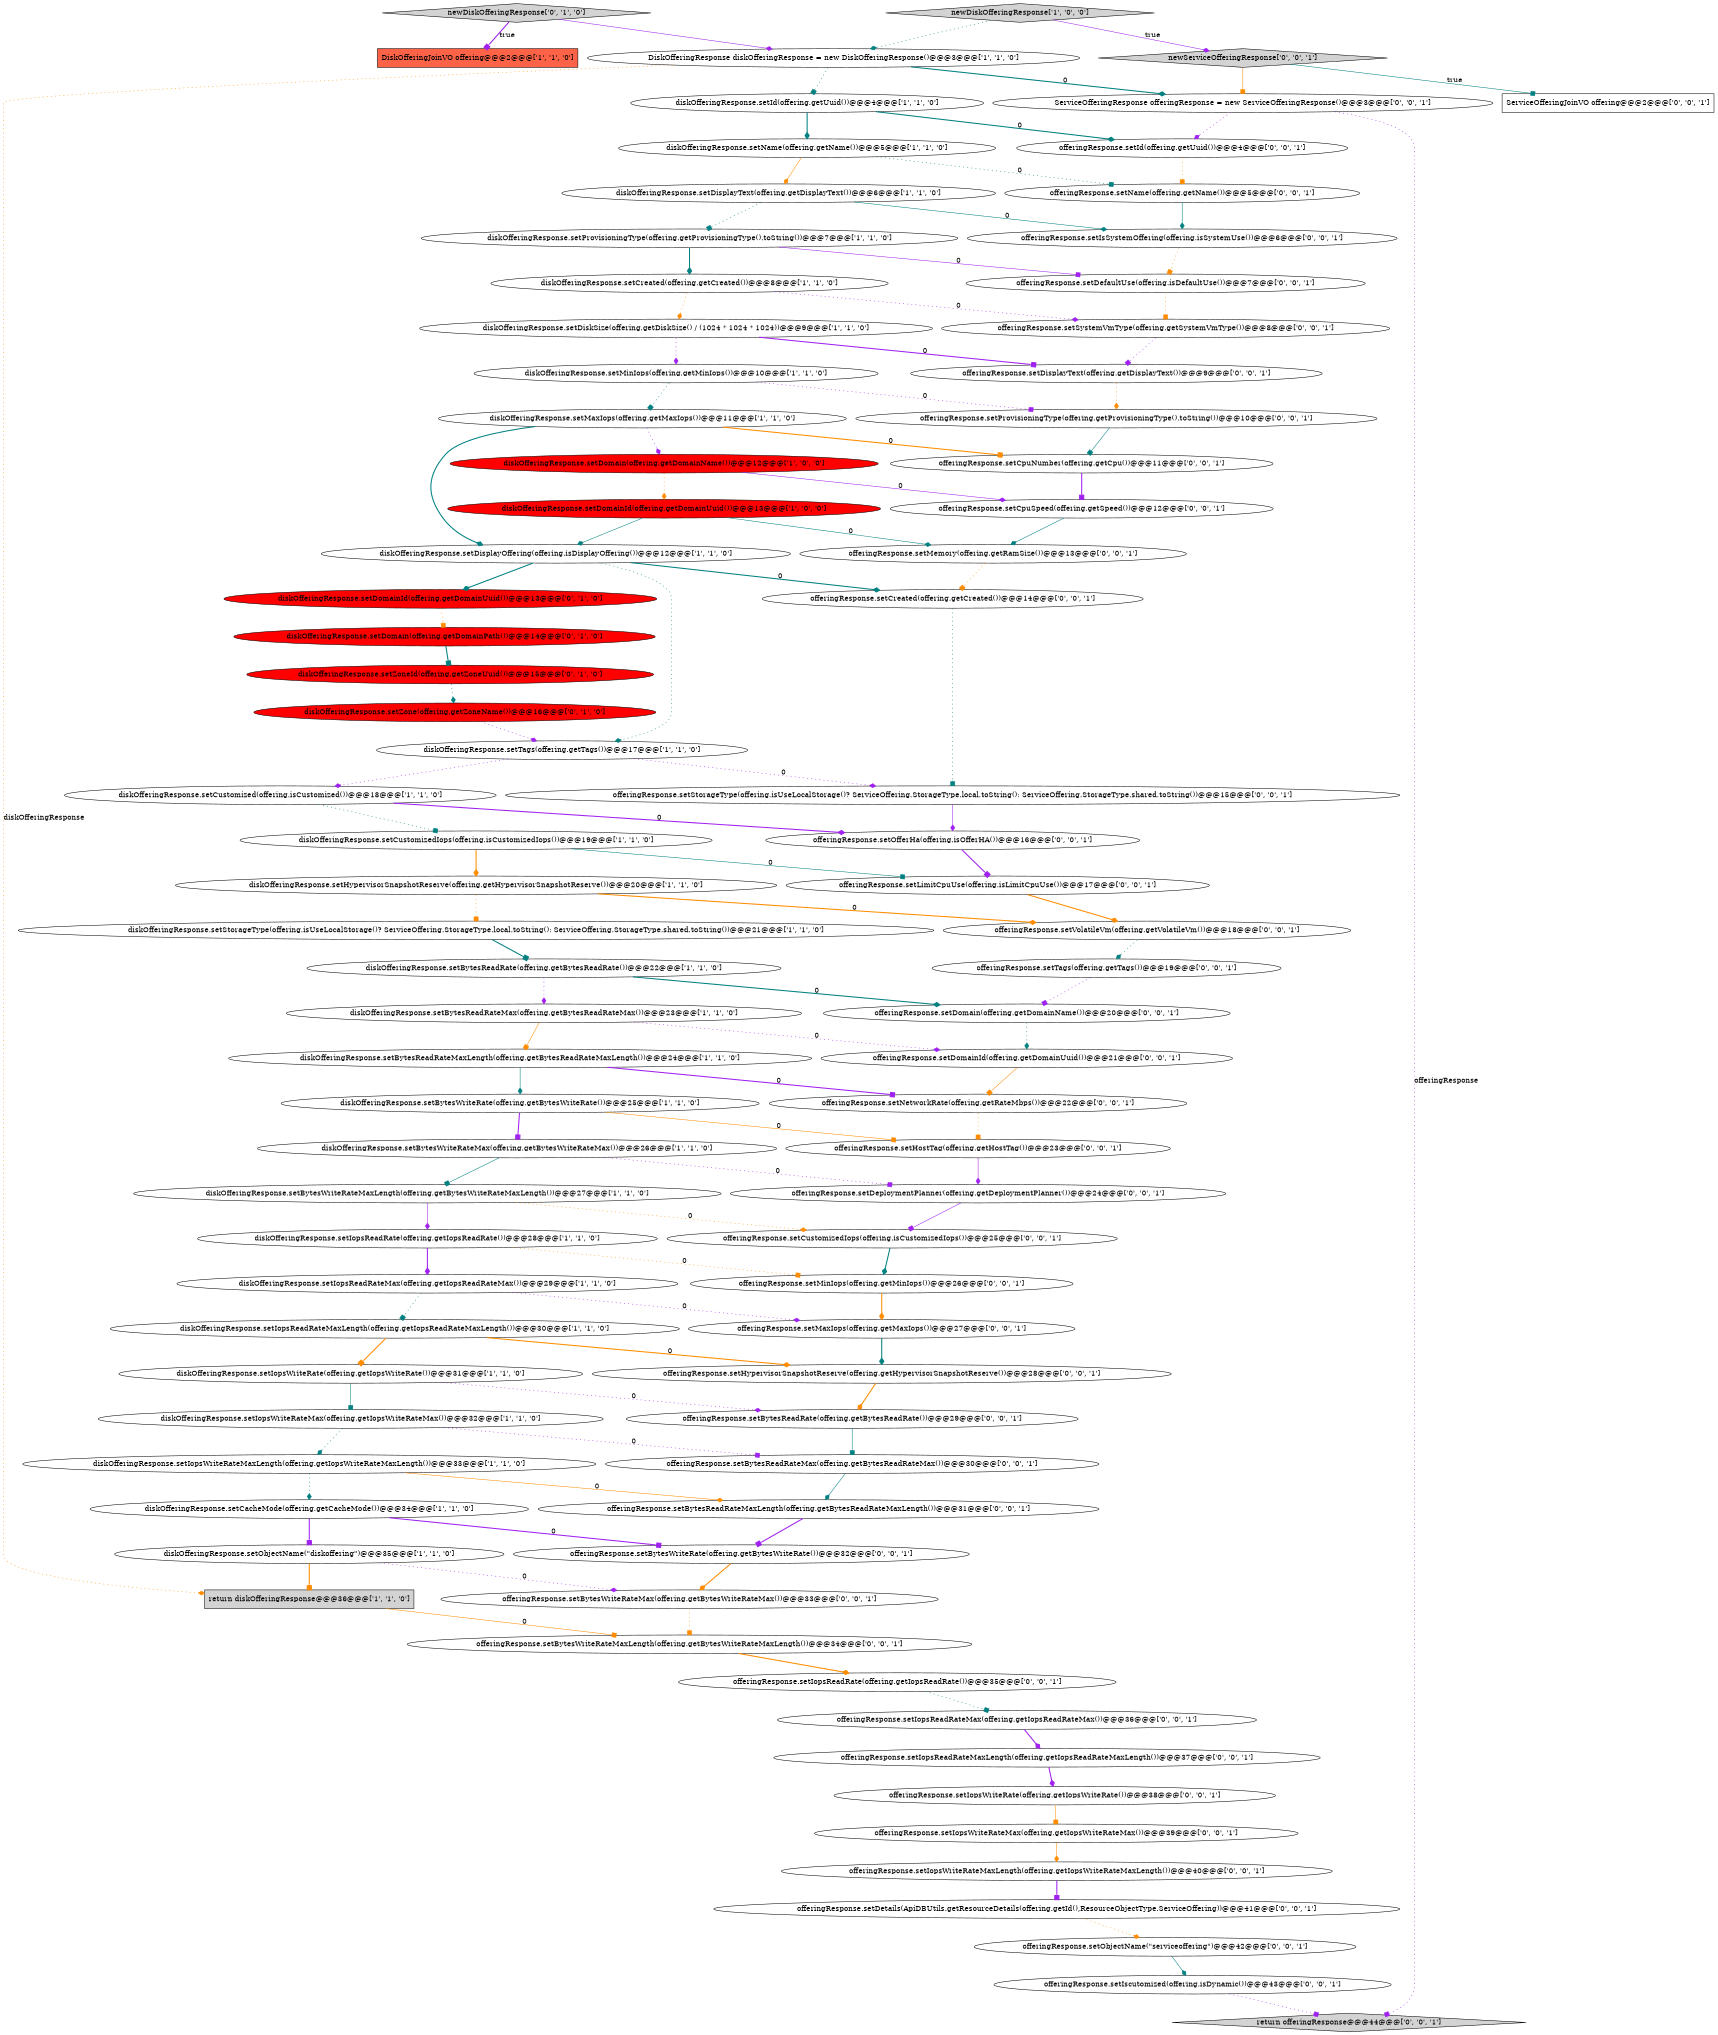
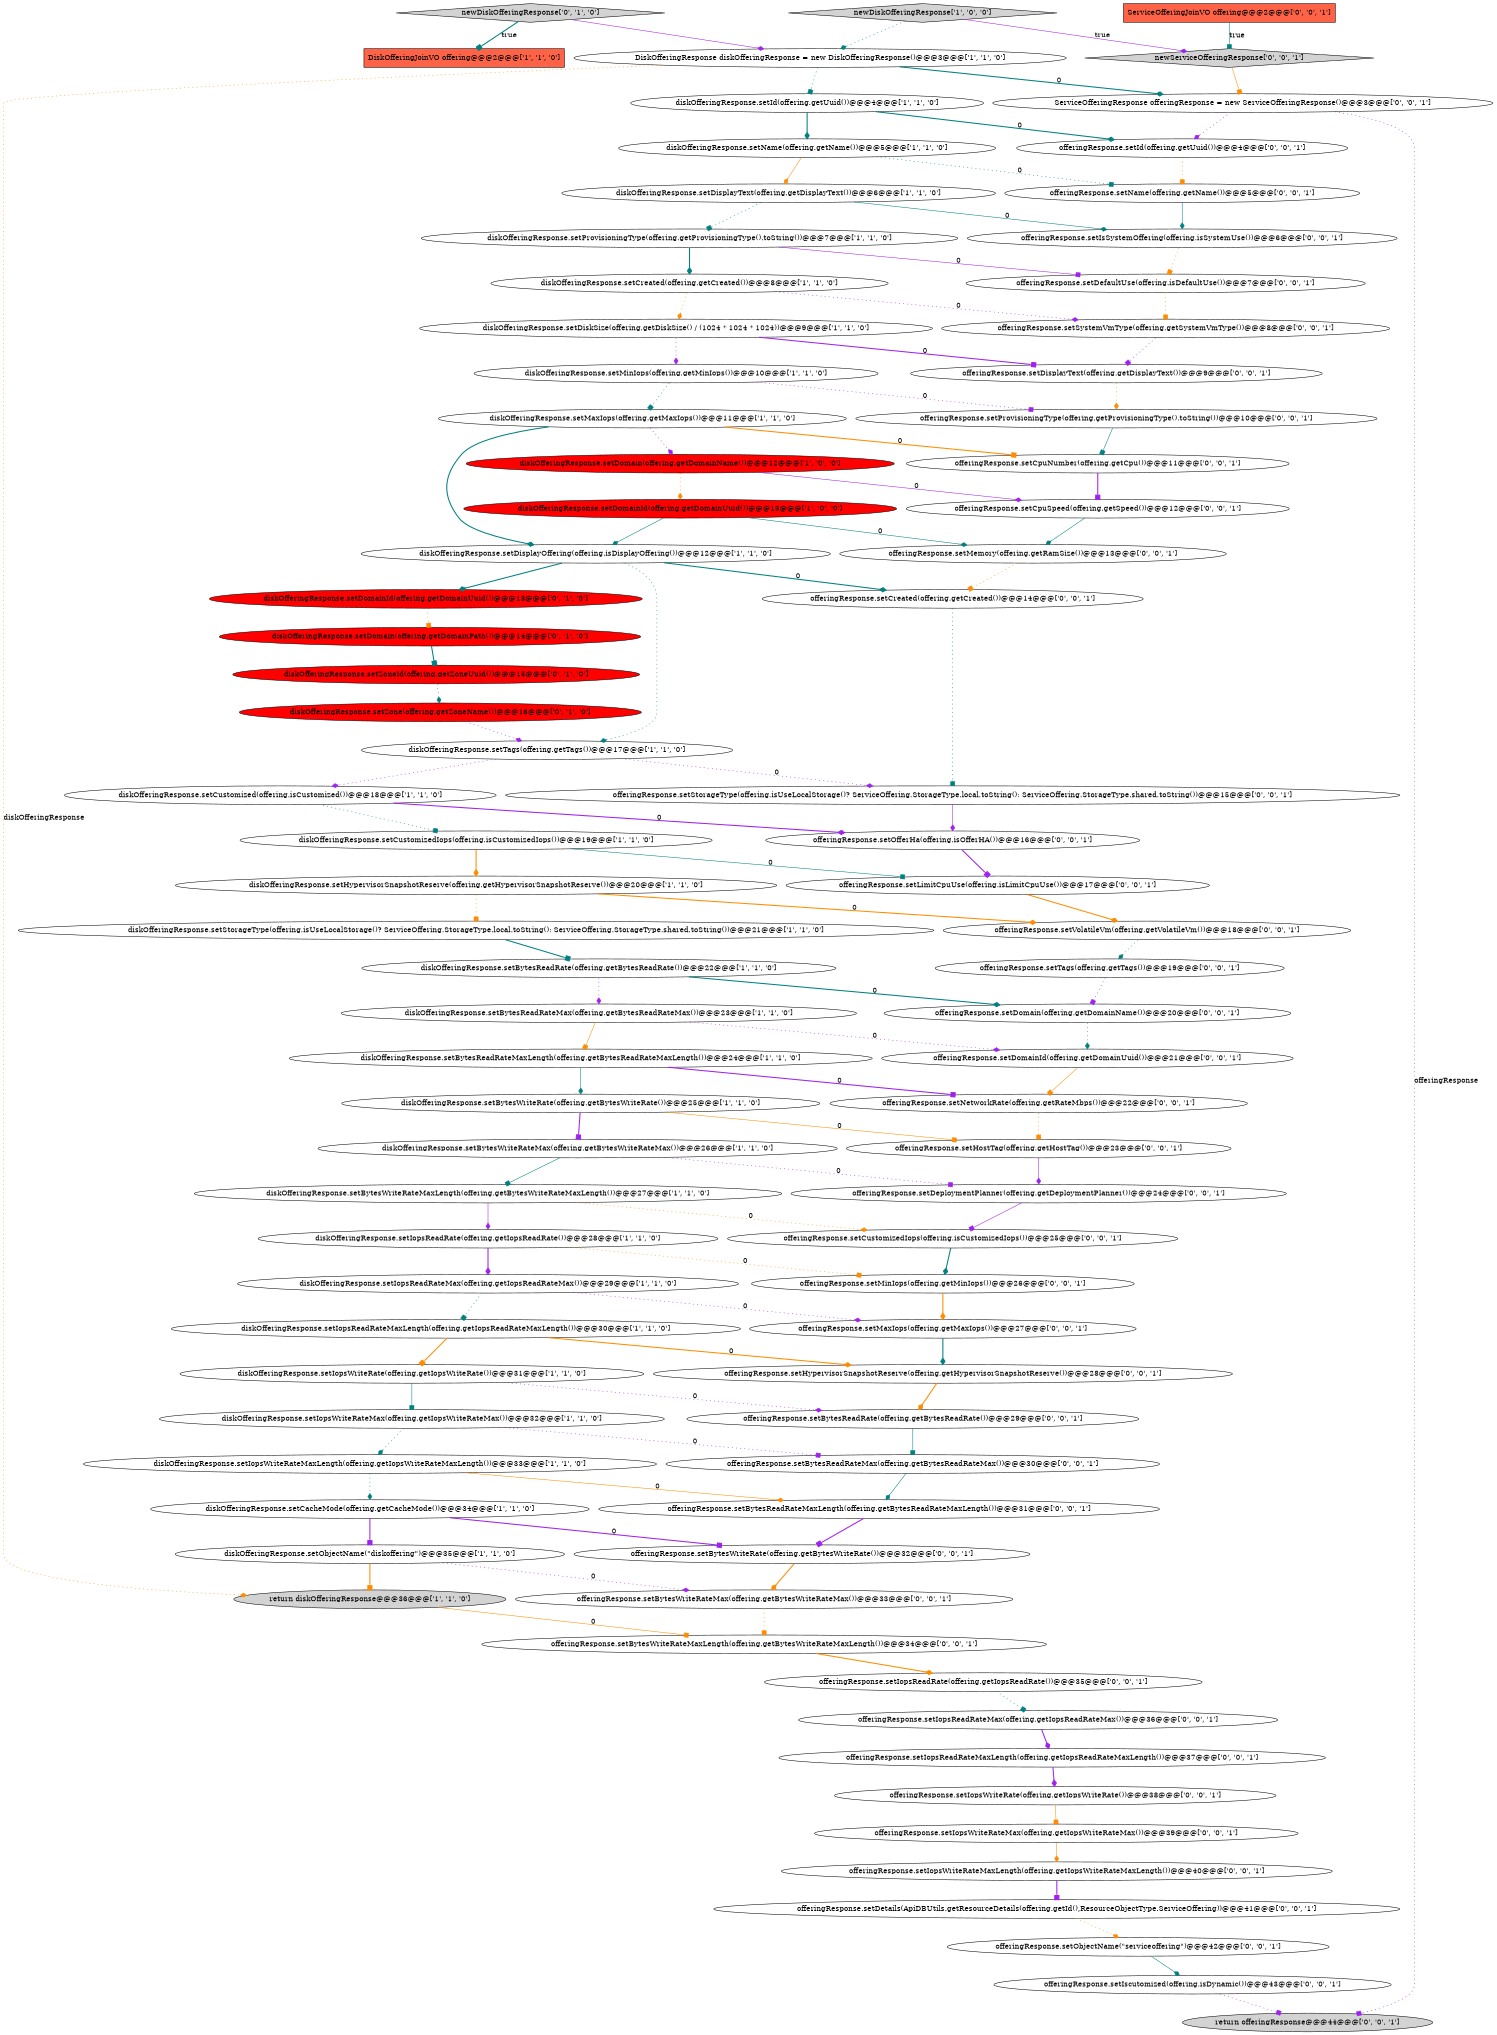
edge "newDiskOfferingResponse['0', '1', '0']" -> "DiskOfferingJoinVO offering@@@2@@@['1', '1', '0']": color purple -> teal
edge "newServiceOfferingResponse['0', '0', '1']" -> "ServiceOfferingJoinVO offering@@@2@@@['0', '0', '1']": reversed
node "ServiceOfferingJoinVO offering@@@2@@@['0', '0', '1']": fillcolor white -> tomato
node "return diskOfferingResponse@@@36@@@['1', '1', '0']": shape box -> ellipse
node "return offeringResponse@@@44@@@['0', '0', '1']": shape diamond -> ellipse
